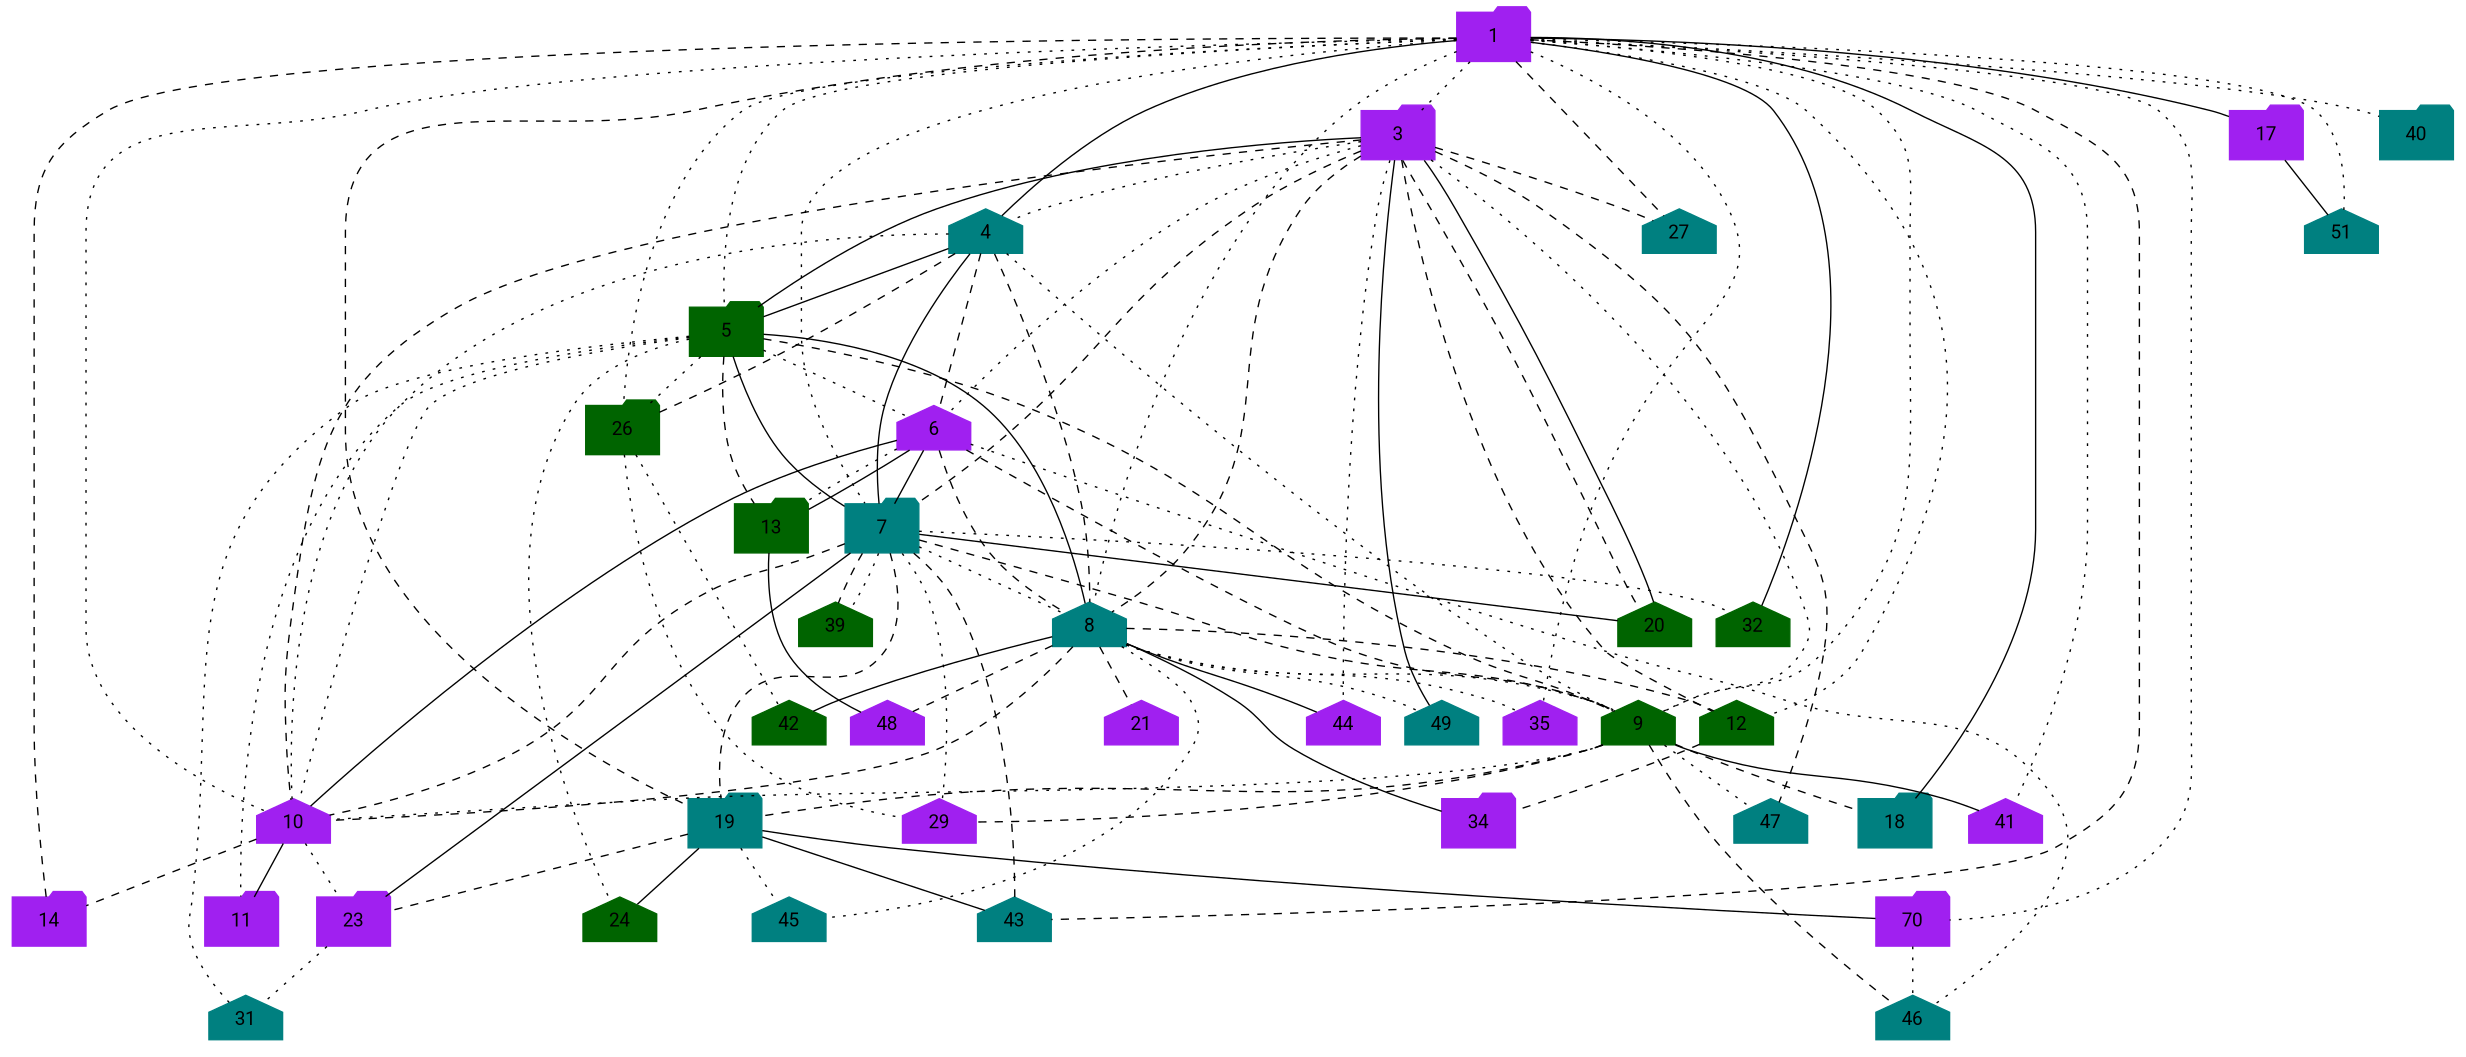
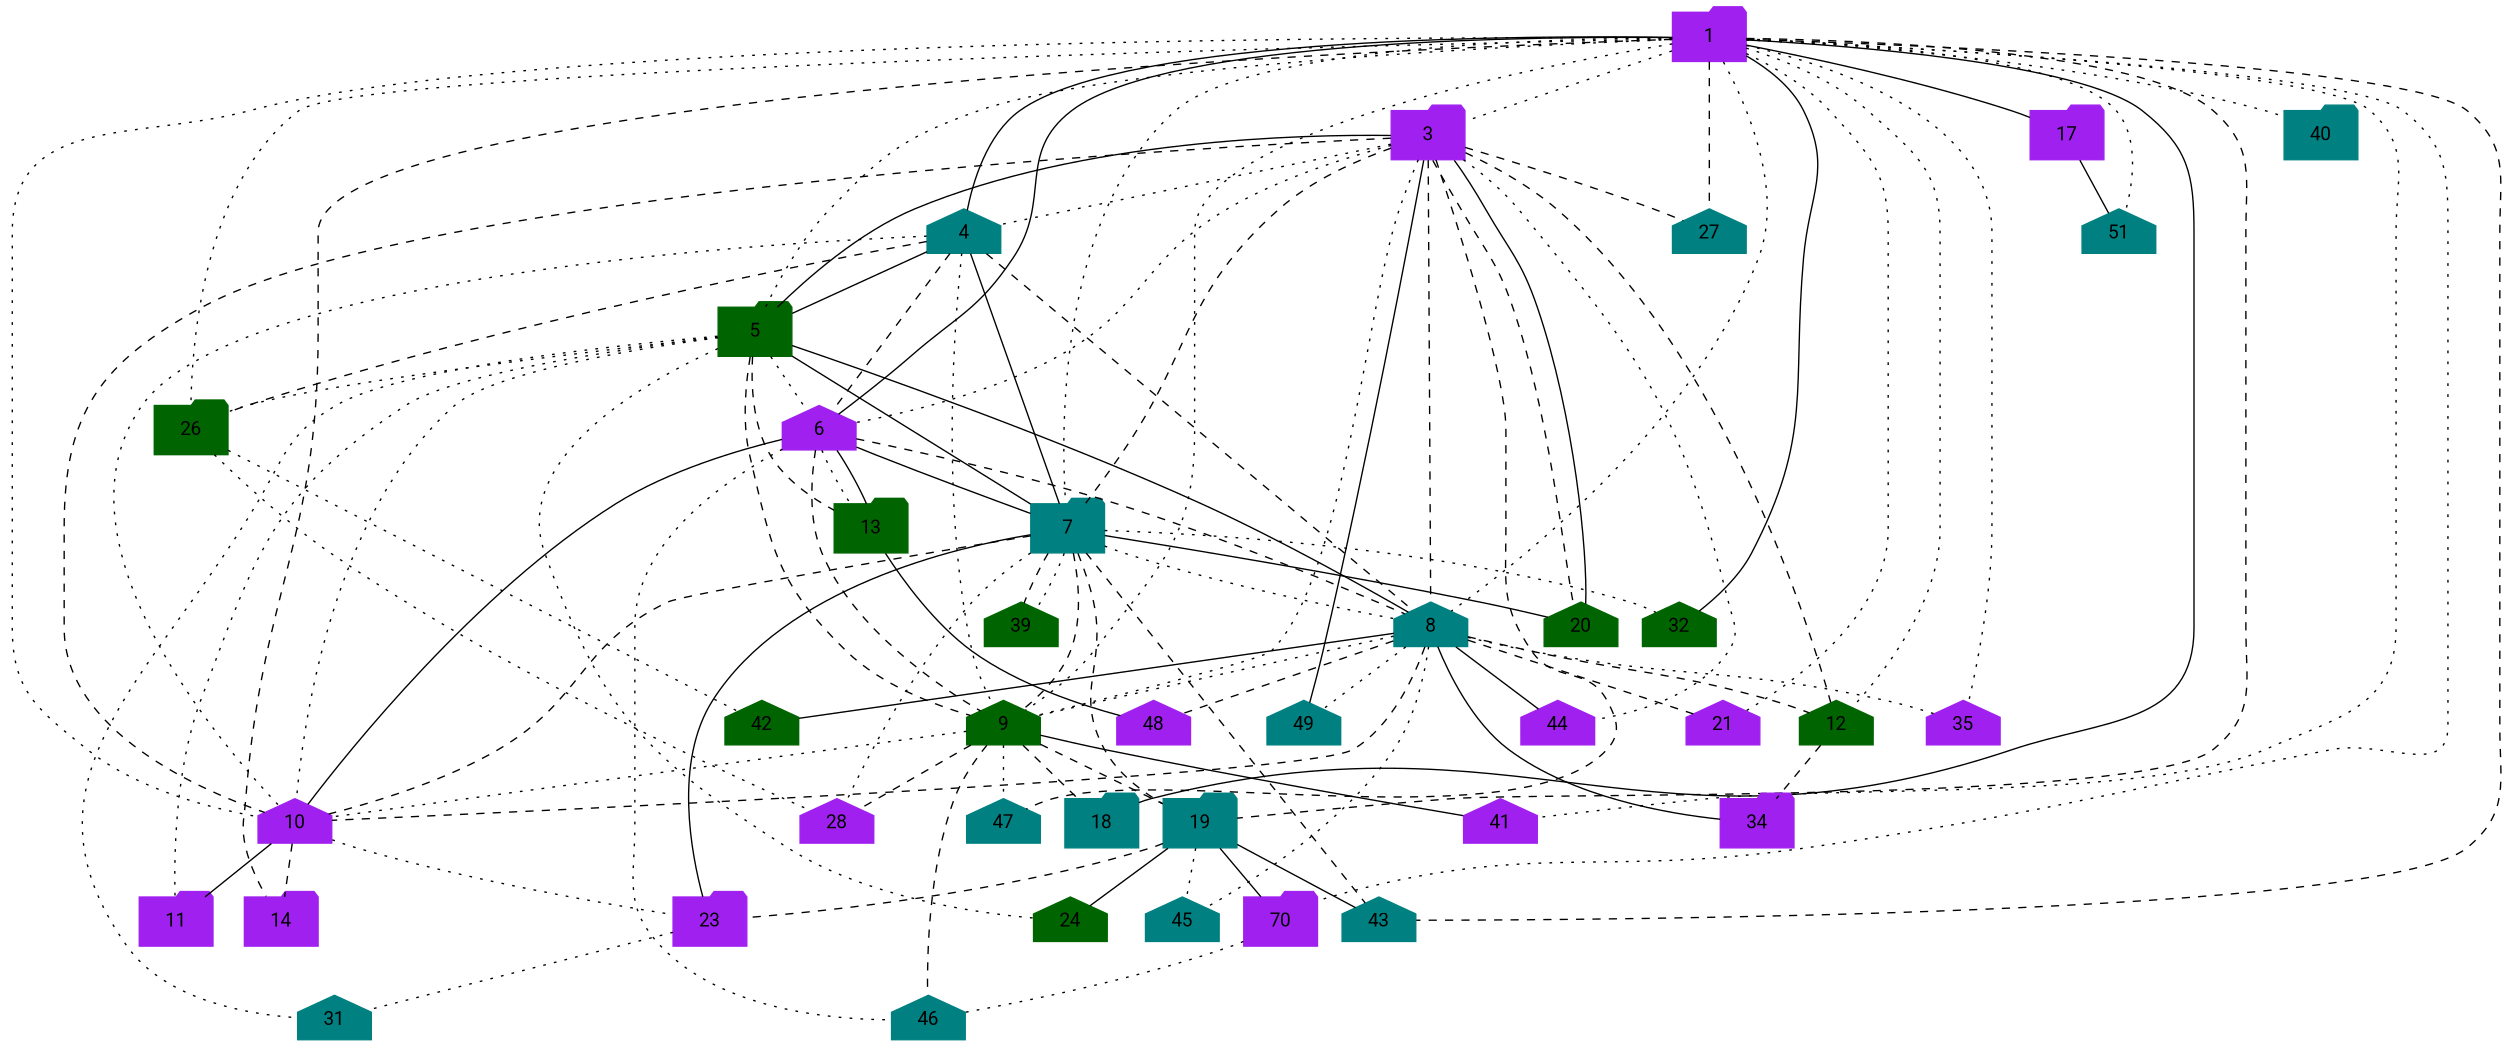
edge "1" -- "6": added
edge "1" -- "21": added
node "29": label "29" -> "28"
